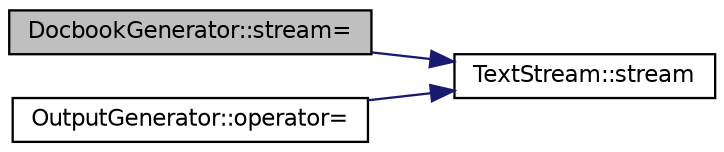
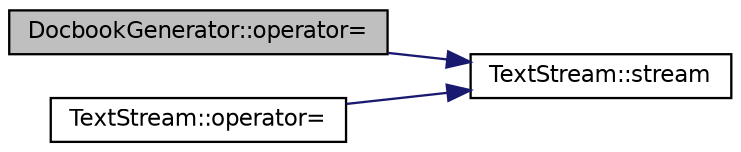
node "DocbookGenerator::stream=": label "DocbookGenerator::stream=" -> "DocbookGenerator::operator="
node "OutputGenerator::operator=": label "OutputGenerator::operator=" -> "TextStream::operator="
